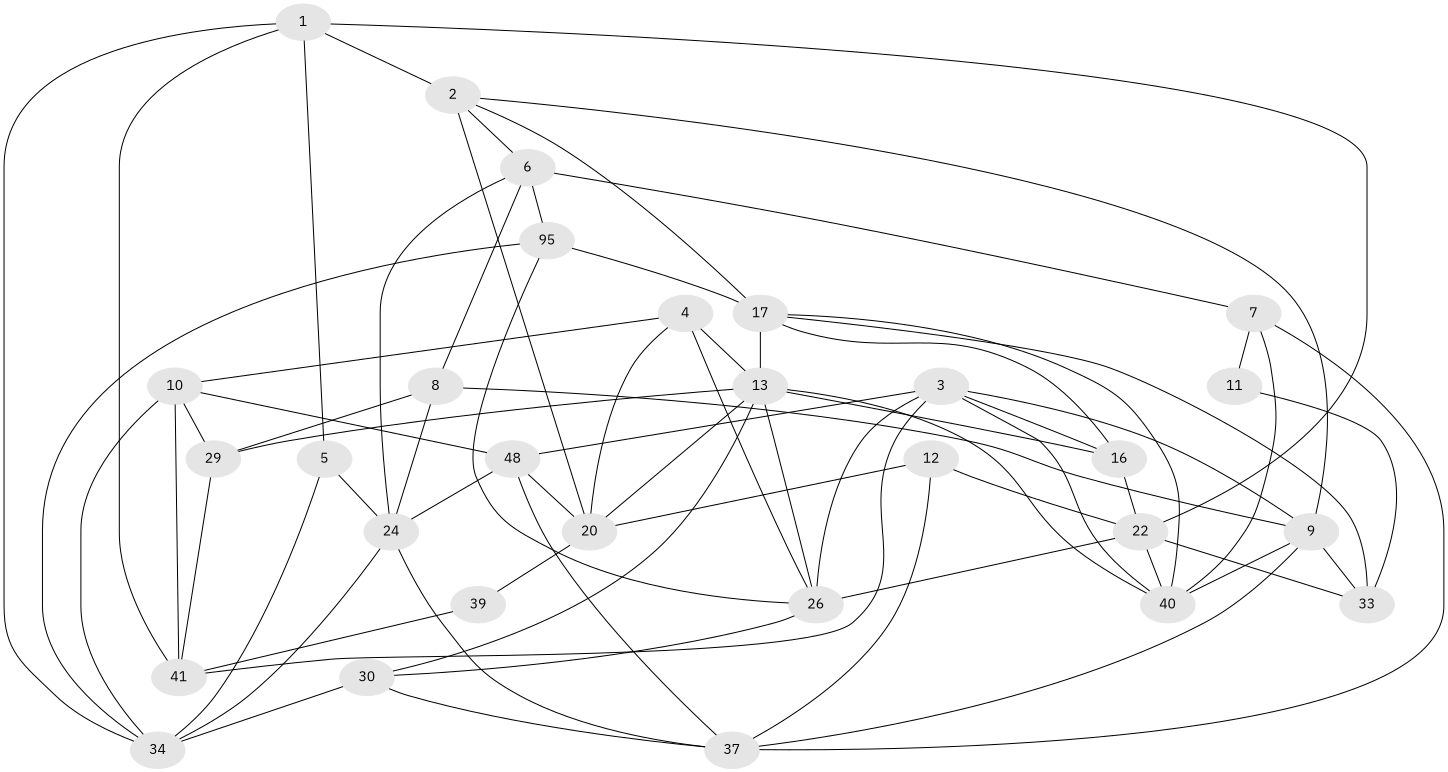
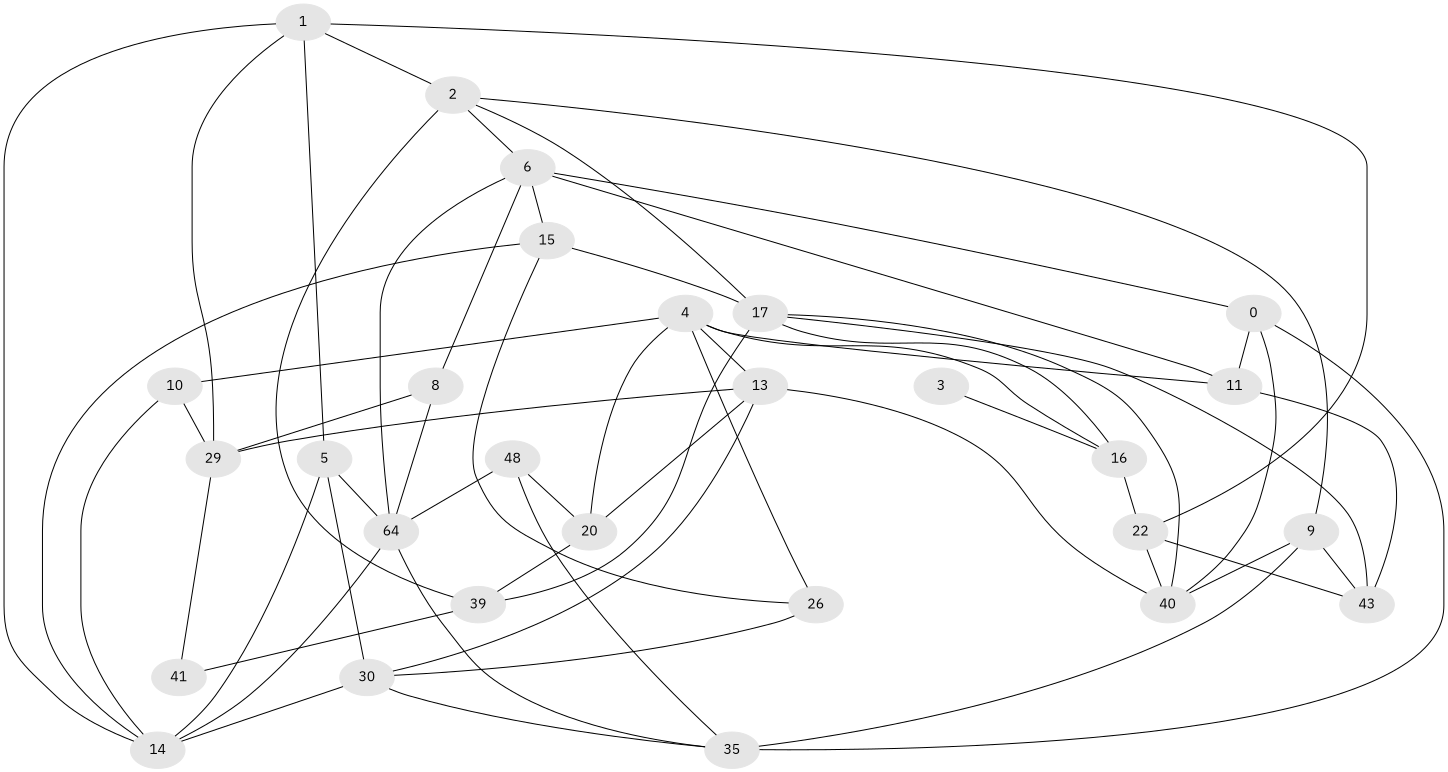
node "95": label "95" -> "15"
edge "6" -- "11": added
edge "1" -- "41": now "1" -- "29"
node "7": label "7" -> "0"
edge "2" -- "20": now "2" -- "39"
edge "17" -- "13": now "17" -- "39"
edge "4" -- "11": added
edge "3" -- "48": removed
edge "8" -- "9": removed
edge "13" -- "16": now "4" -- "16"
edge "10" -- "48": removed
edge "3" -- "9": removed
node "12": removed
edge "3" -- "26": removed
edge "3" -- "40": removed
edge "13" -- "26": removed
edge "10" -- "41": removed
node "24": label "24" -> "64"
edge "5" -- "30": added
edge "22" -- "26": removed
node "33": label "33" -> "43"
edge "3" -- "41": removed
node "34": label "34" -> "14"
node "37": label "37" -> "35"
